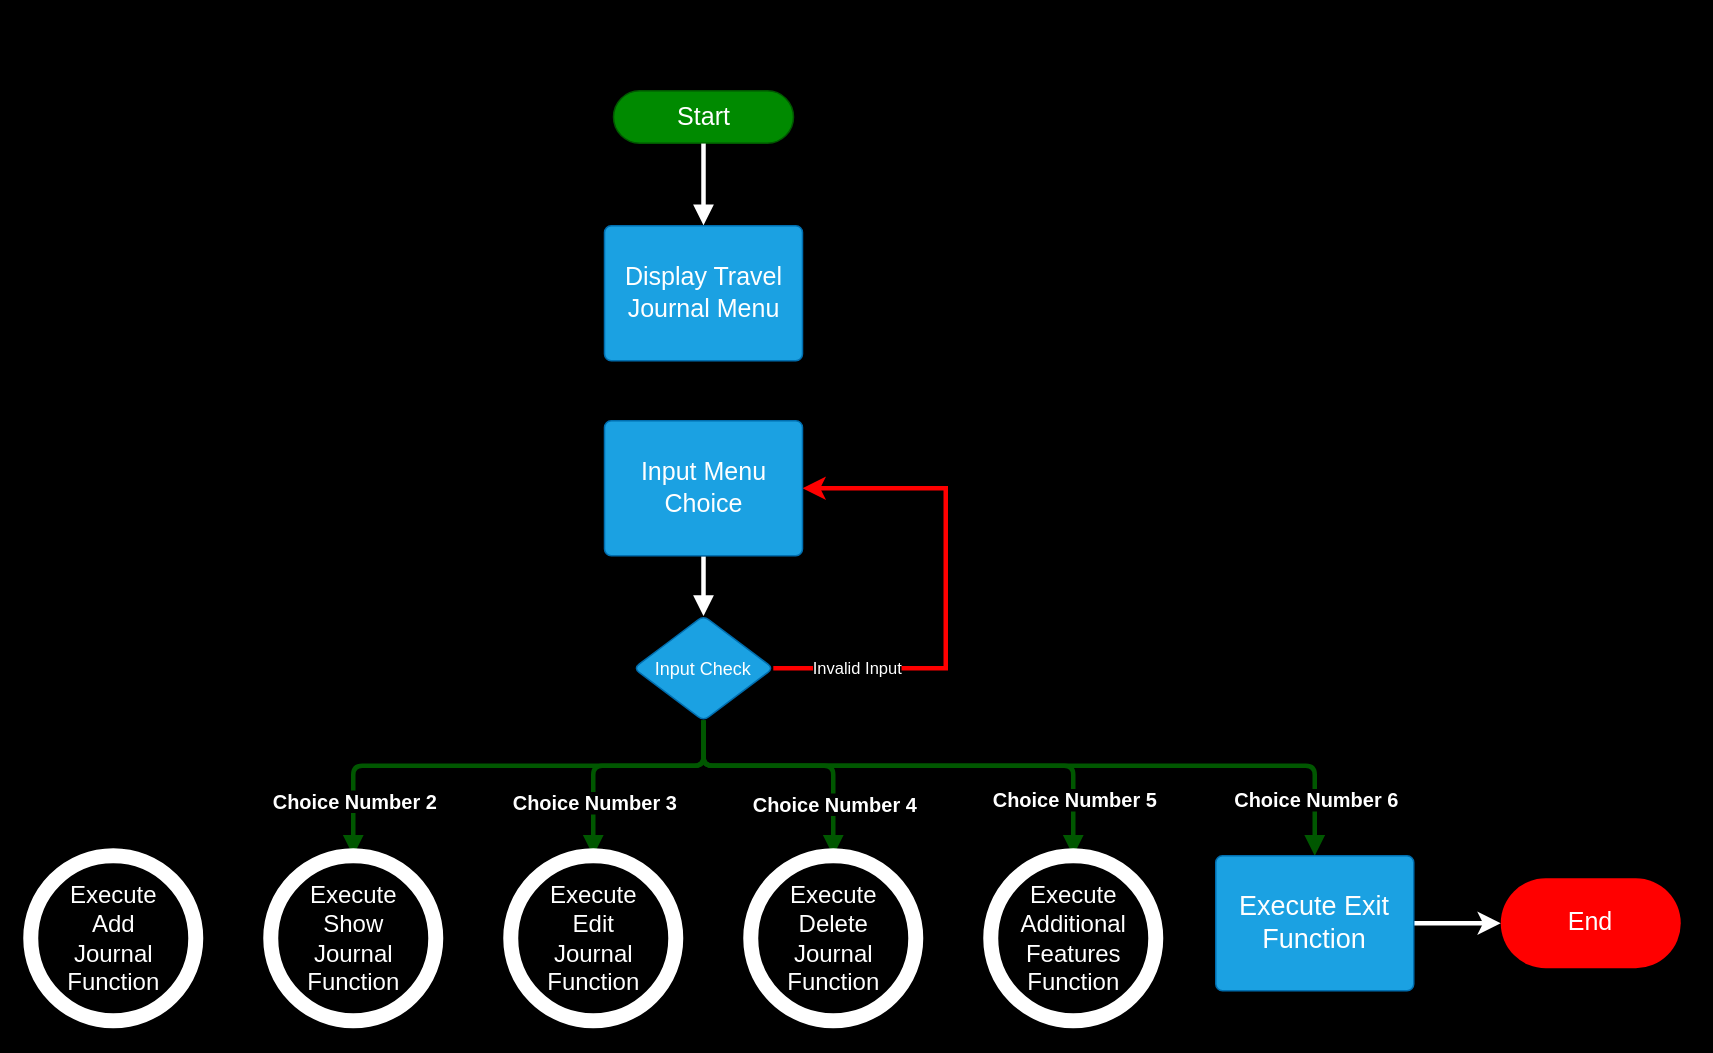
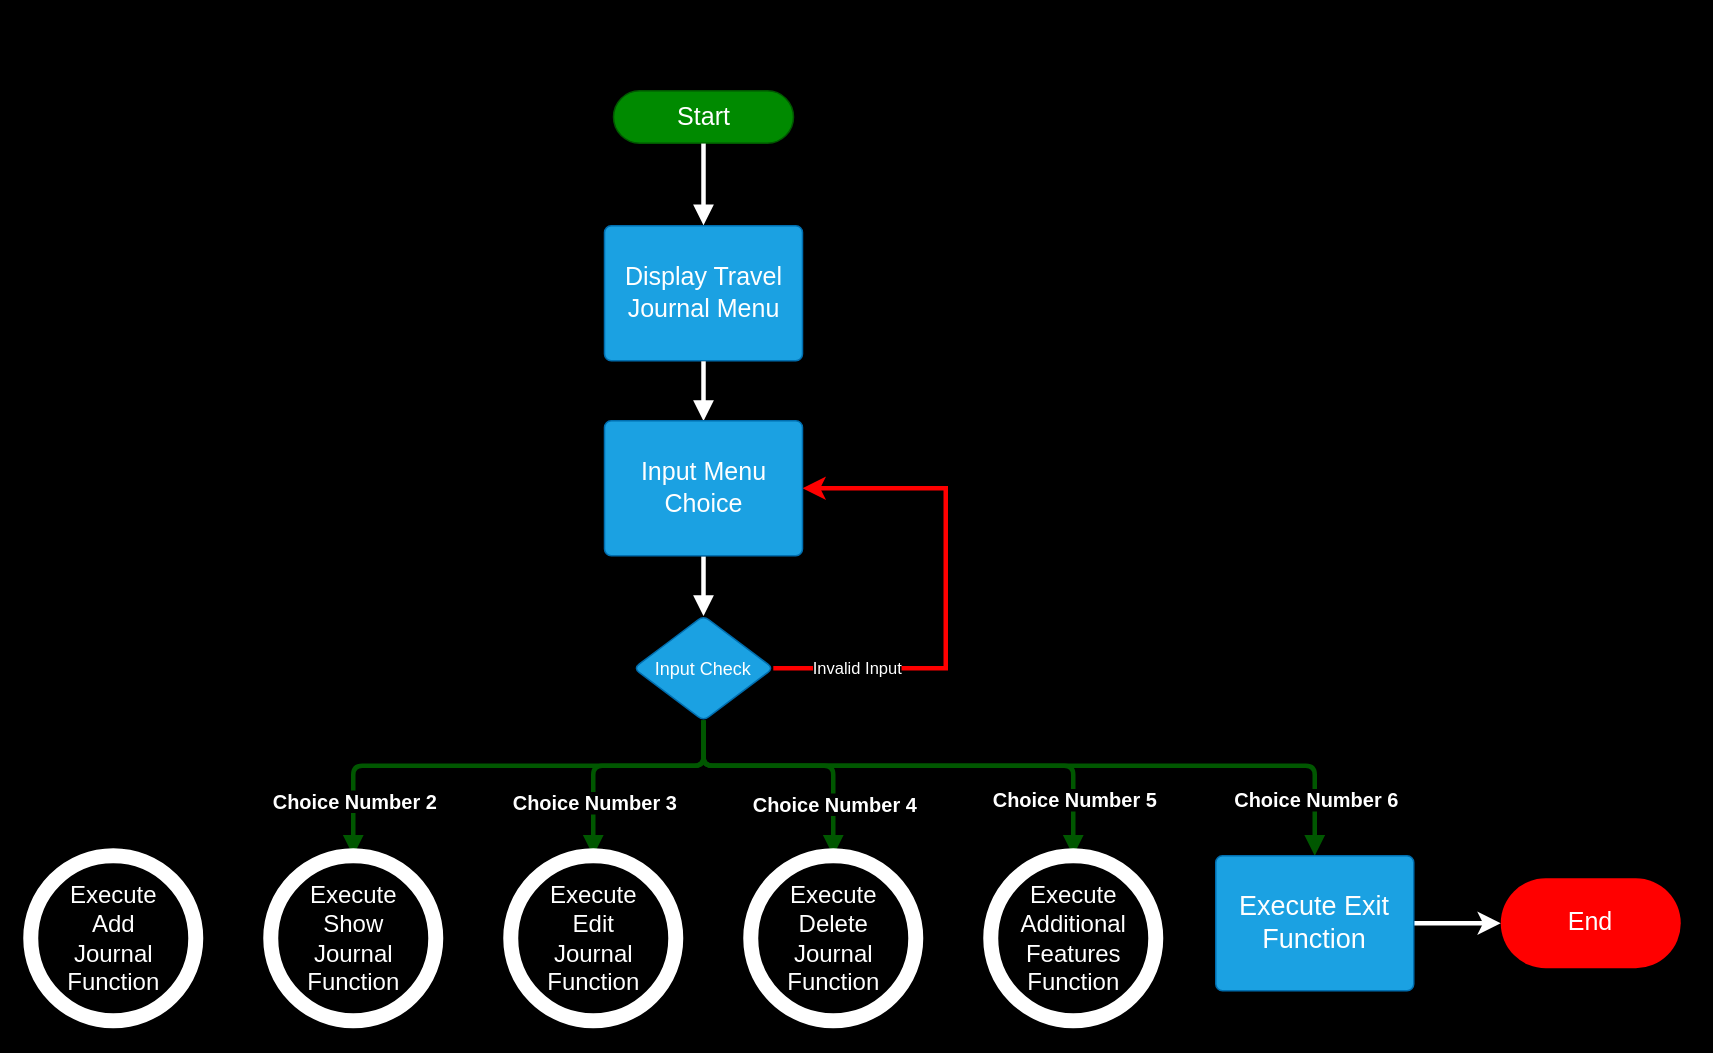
edge "Display Travel Journal Menu" -> "Input Menu Choice": added
